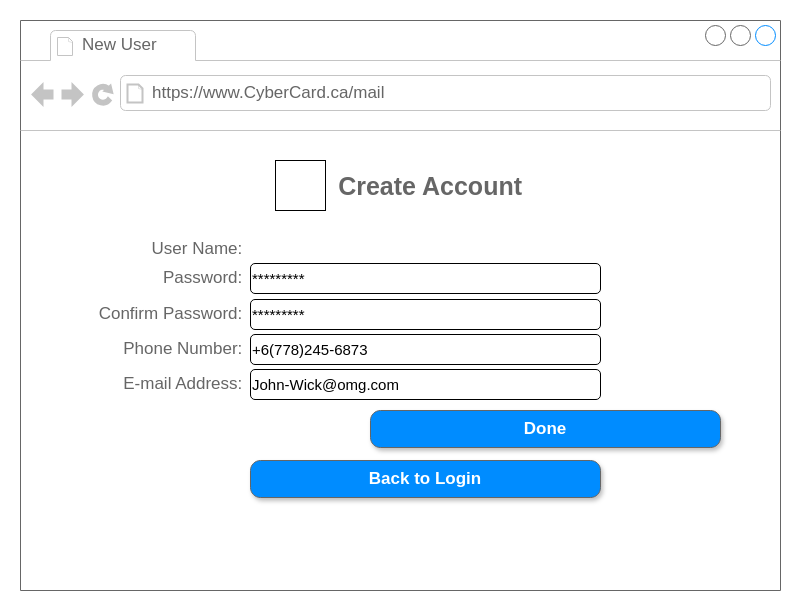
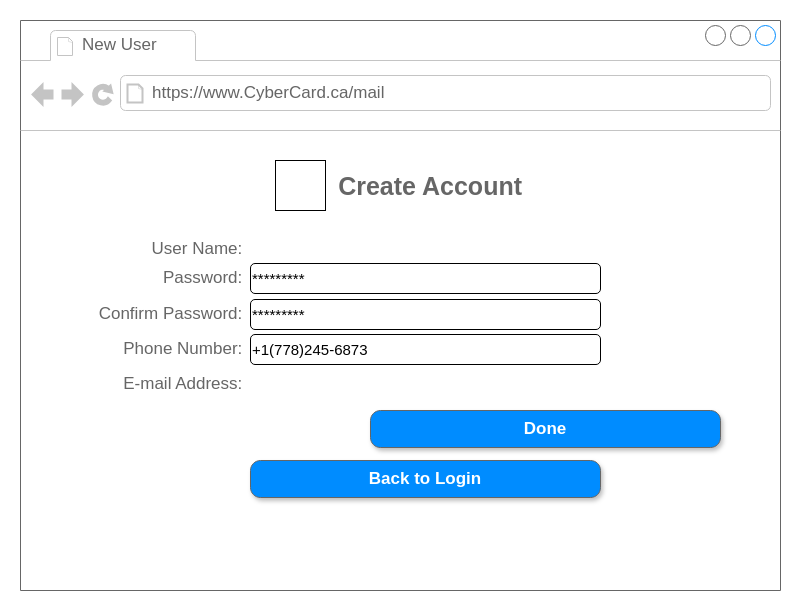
node "+6(778)245-6873": label "+6(778)245-6873" -> "+1(778)245-6873"
node "John-Wick@omg.com": removed
